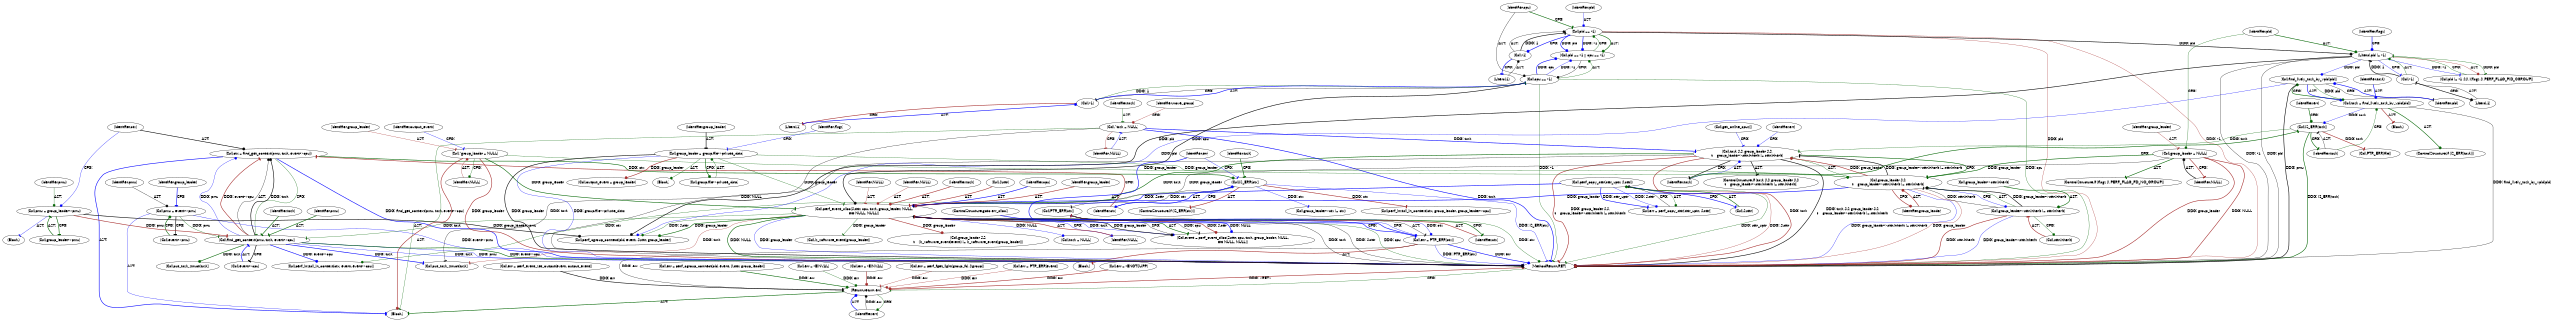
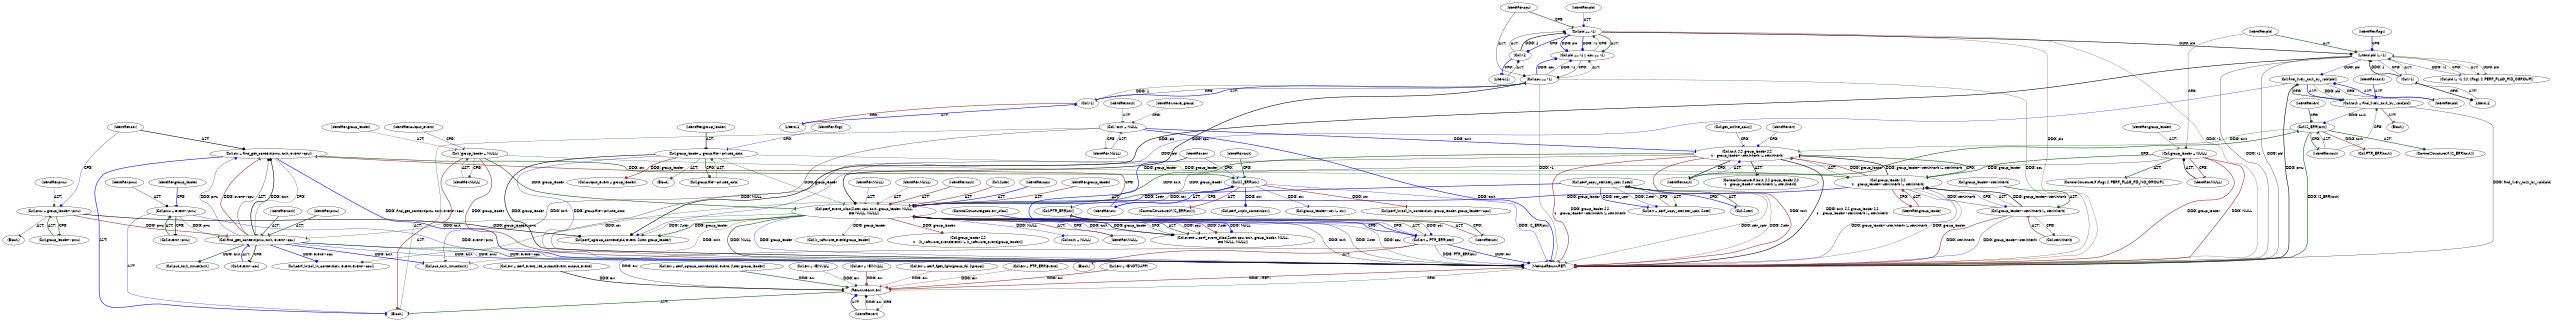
edge "(Call,task = find_lively_task_by_vpid(pid))" -> "(ControlStructure,if (IS_ERR(task)))": now "(Call,IS_ERR(task))" -> "(ControlStructure,if (IS_ERR(task)))"
node "(Call,PTR_ERR(file))": label "(Call,PTR_ERR(file))" -> "(Call,PTR_ERR(task))"
node "(Call,perf_unpin_context(ctx))": added
edge "(Call,PTR_ERR(ctx))" -> "(MethodReturn,RET)": removed, label "DDG: ctx"
edge "(Call,event->pmu)" -> "(Call,pmu = event->pmu)": label "CFG: " -> "AST: "
node "(Call,err = PTR_ERR(ctx))": label "(Call,err = PTR_ERR(ctx))" -> "(Call,err = PTR_ERR(attr))"
